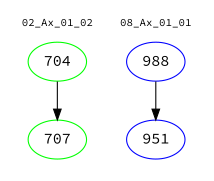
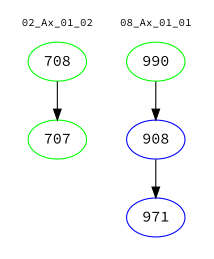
node "704": label "704" -> "708"
node "990": added
node "988": label "988" -> "908"
node "951": label "951" -> "971"
